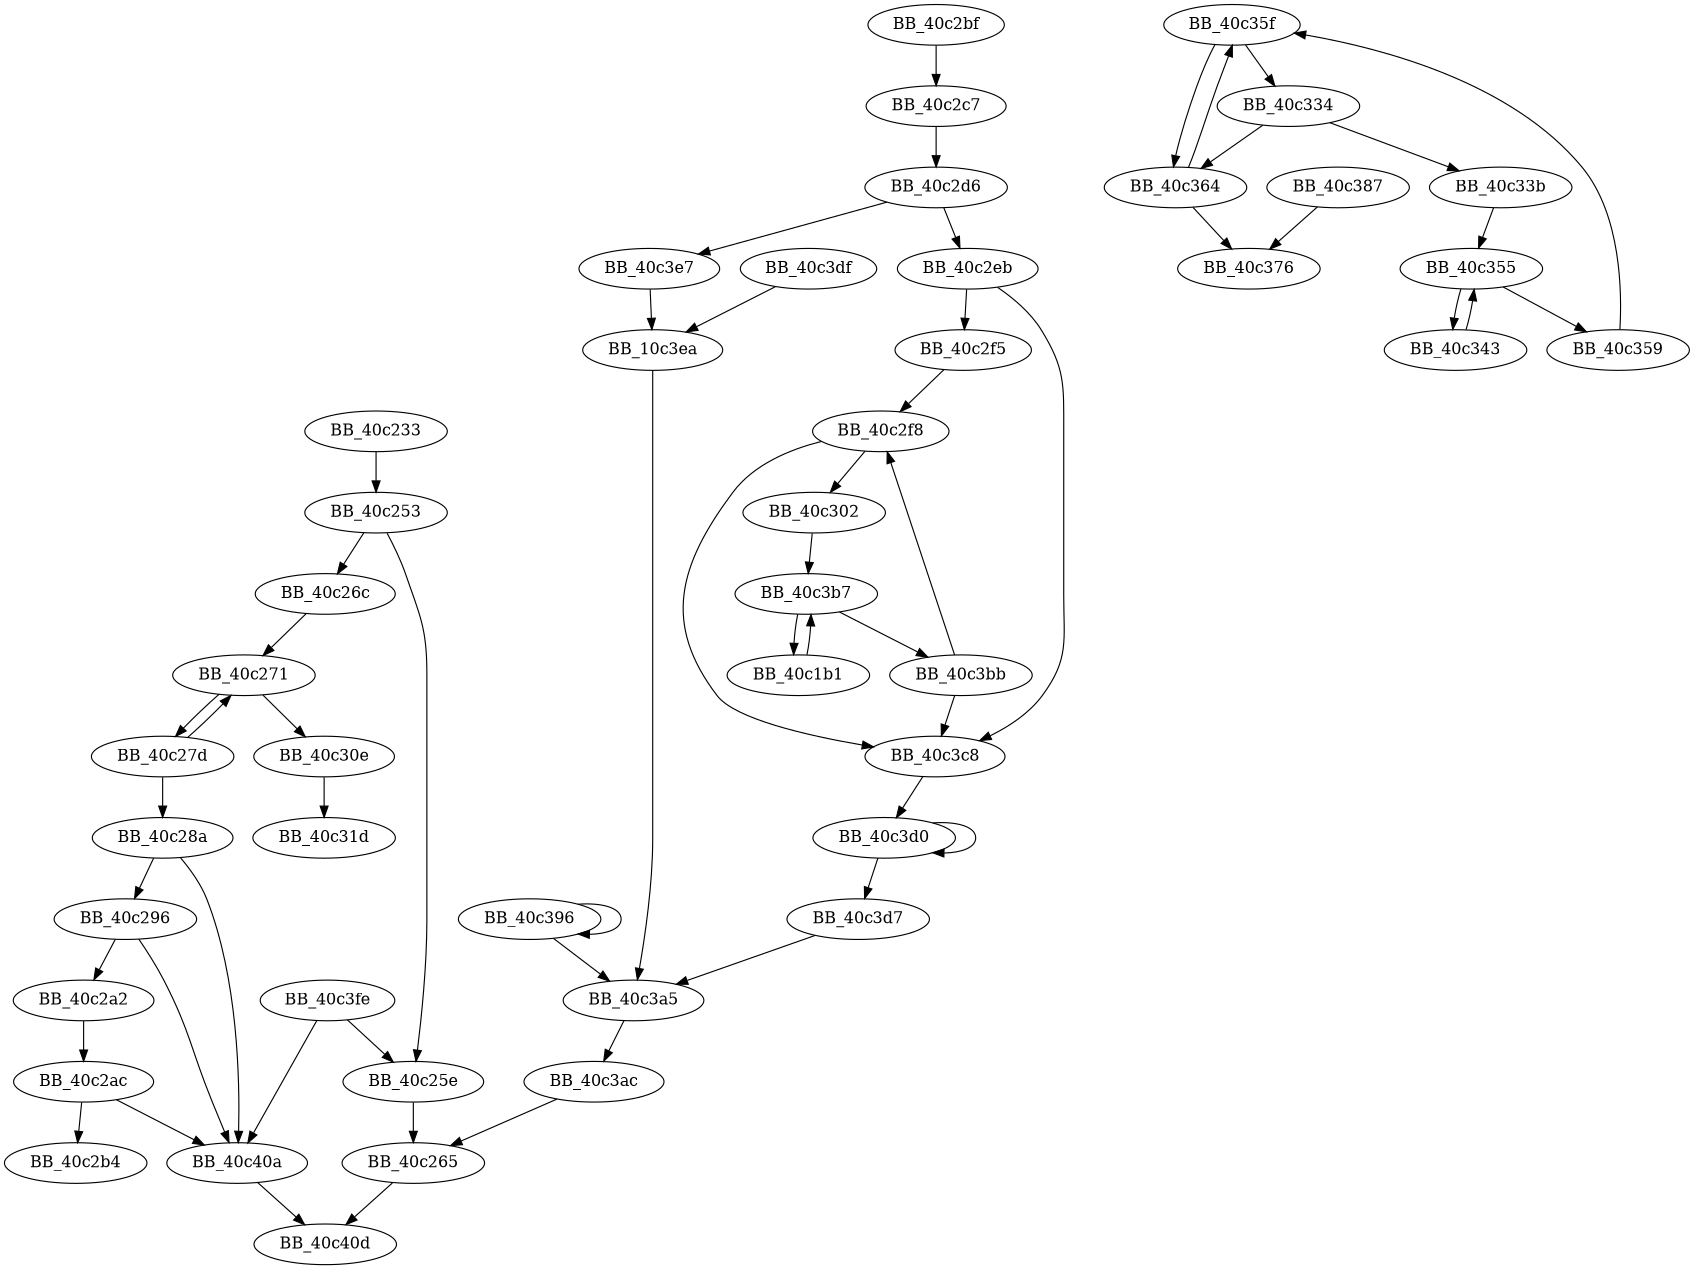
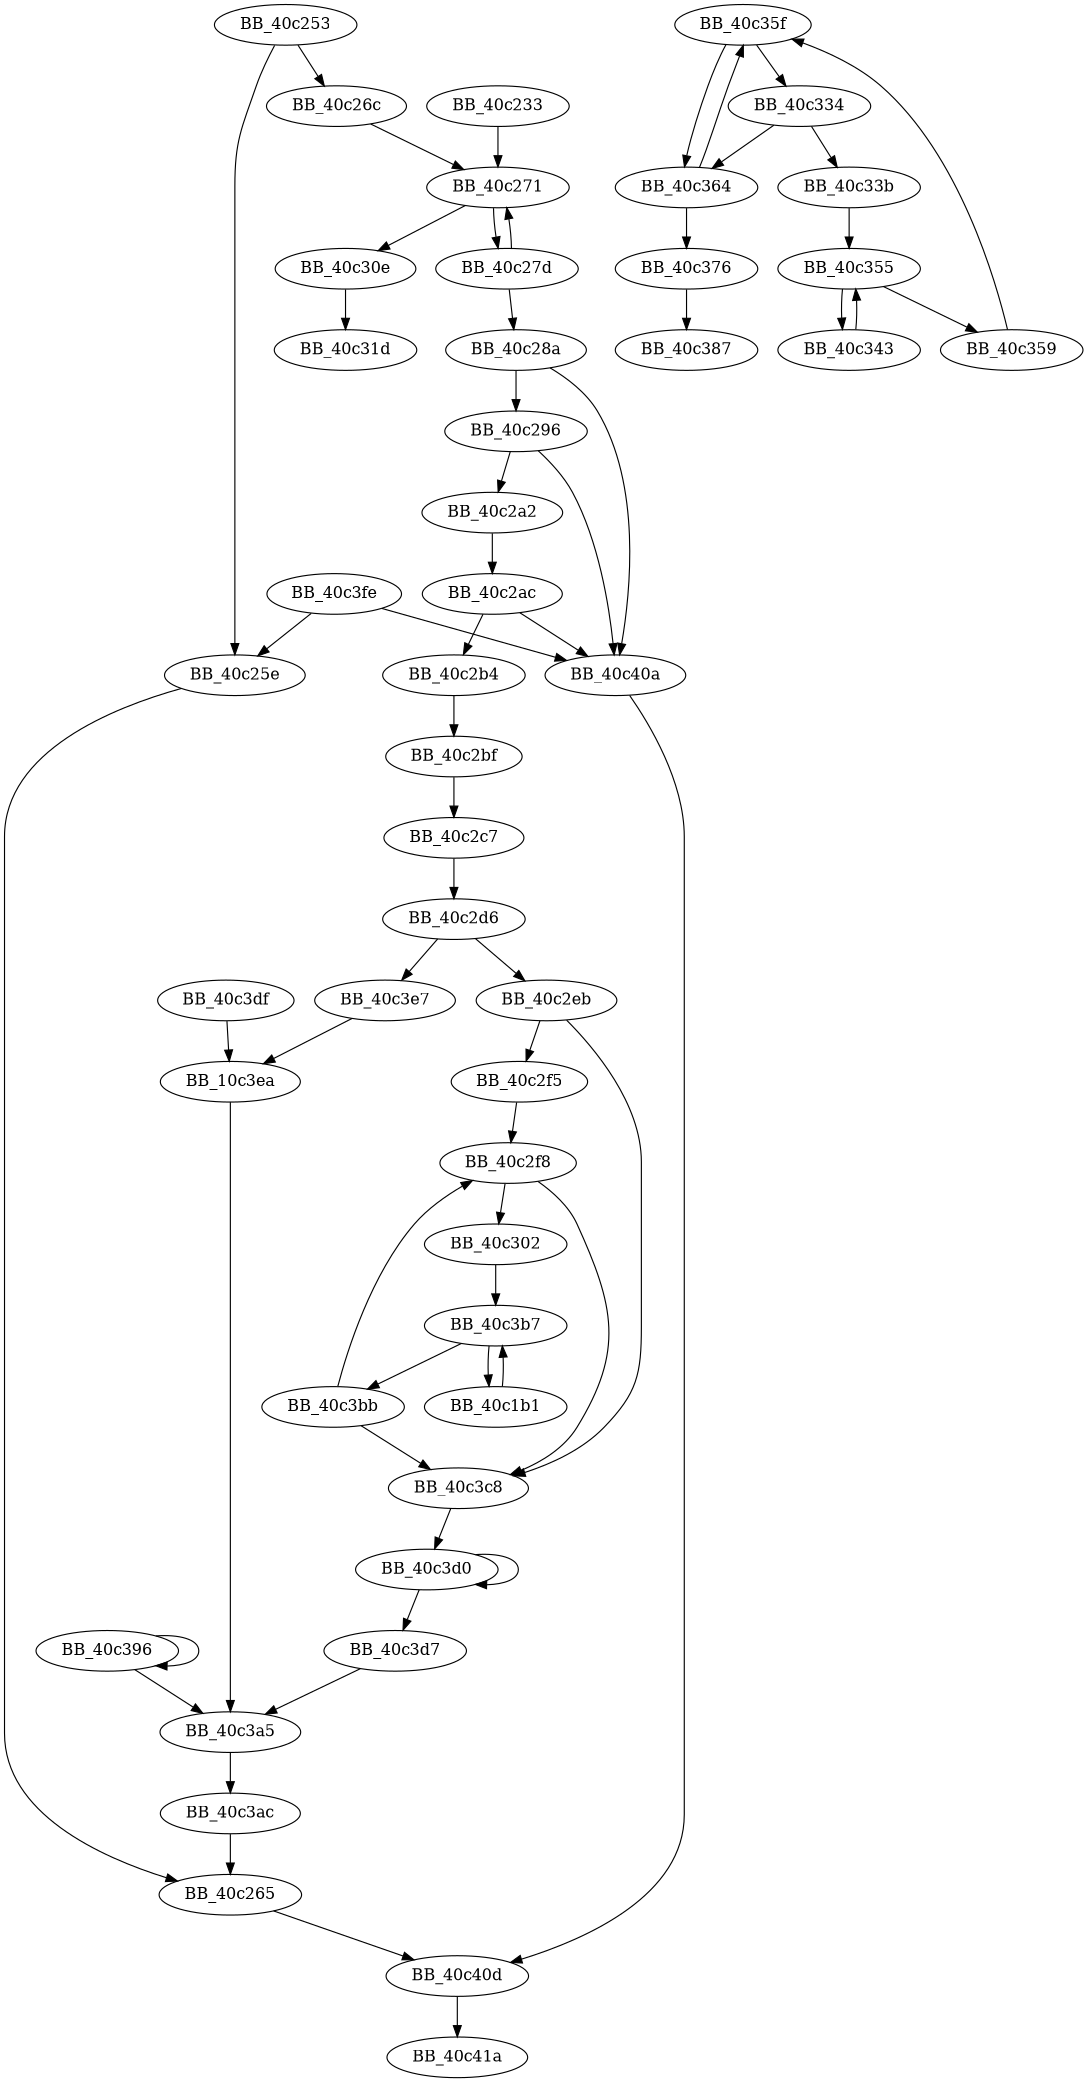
edge "BB_40c387" -> "BB_40c376": reversed
edge "BB_40c233" -> "BB_40c253": now "BB_40c233" -> "BB_40c271"
edge "BB_40c2b4" -> "BB_40c2bf": added
node "BB_40c41a": added
